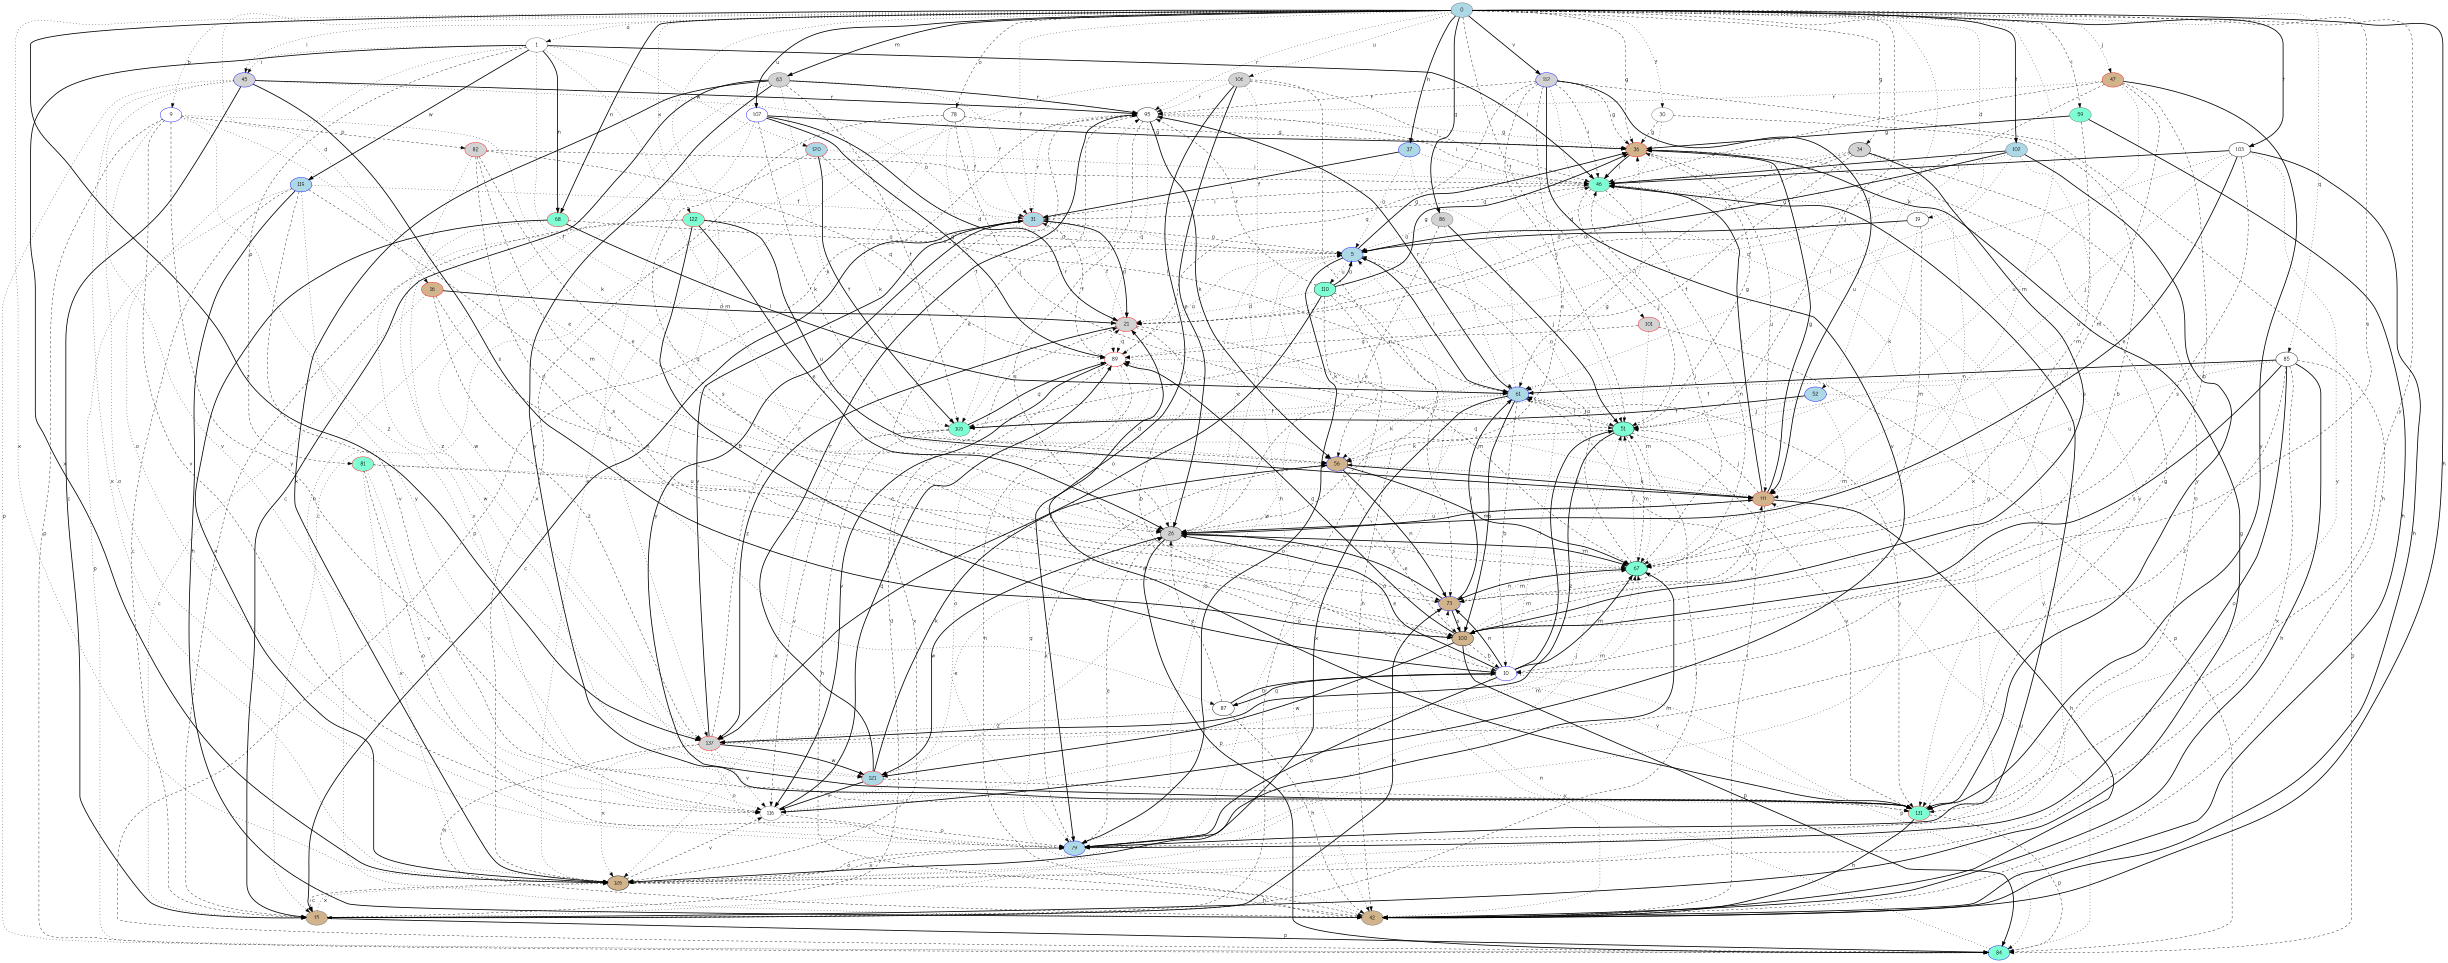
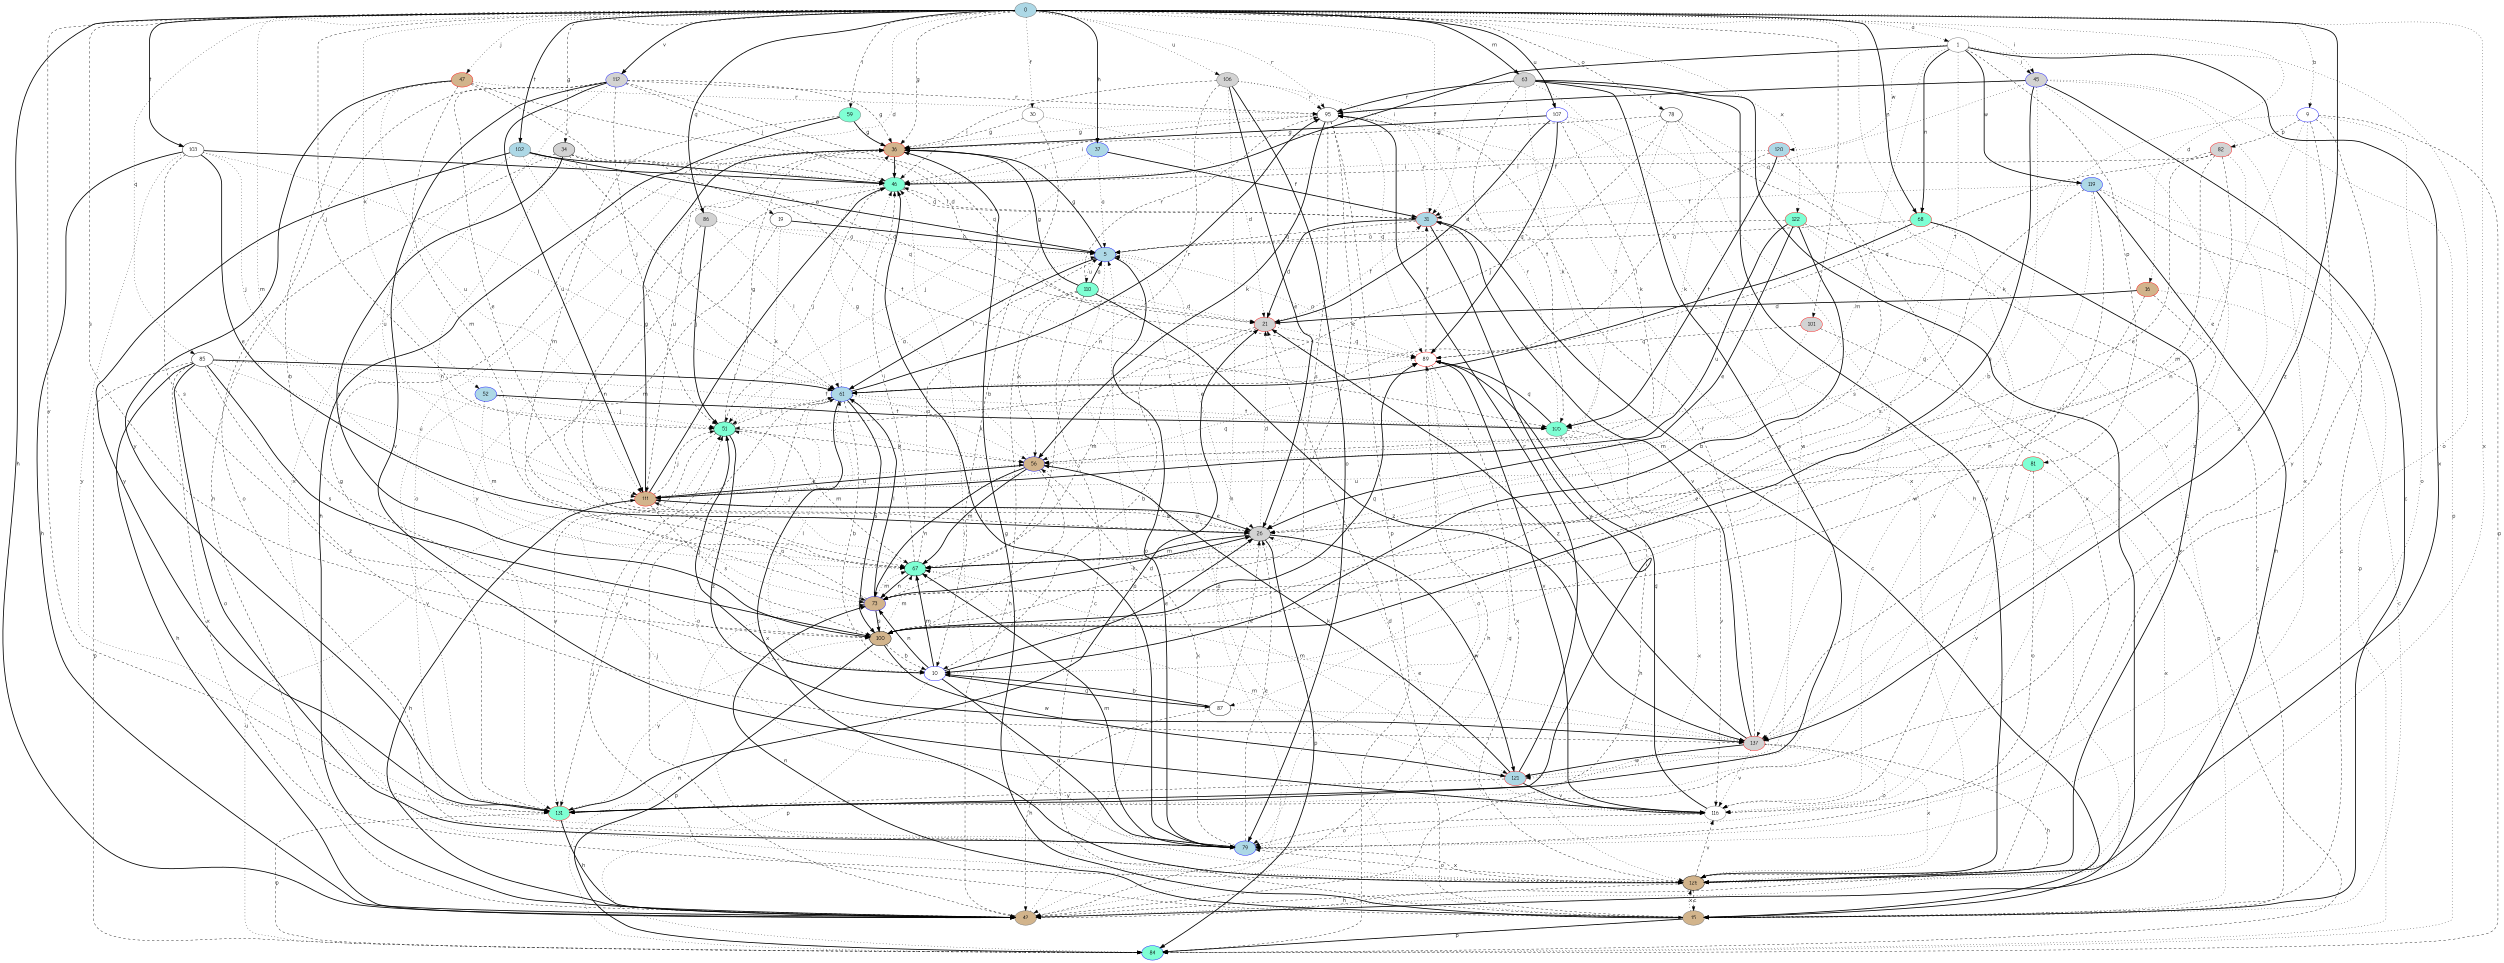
edge "21" -> "137": reversed
edge "45" -> "10": added, label "b"
